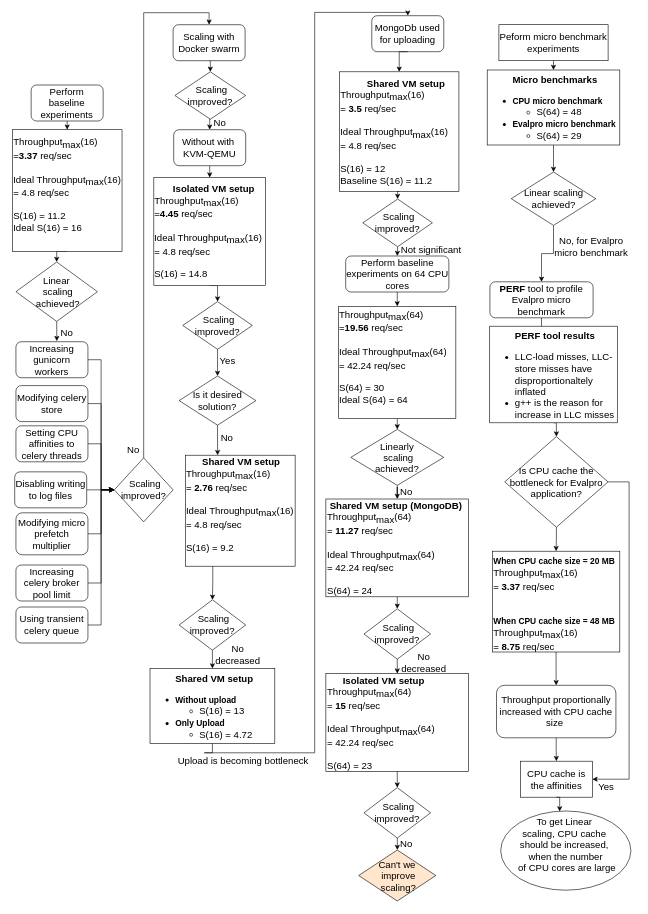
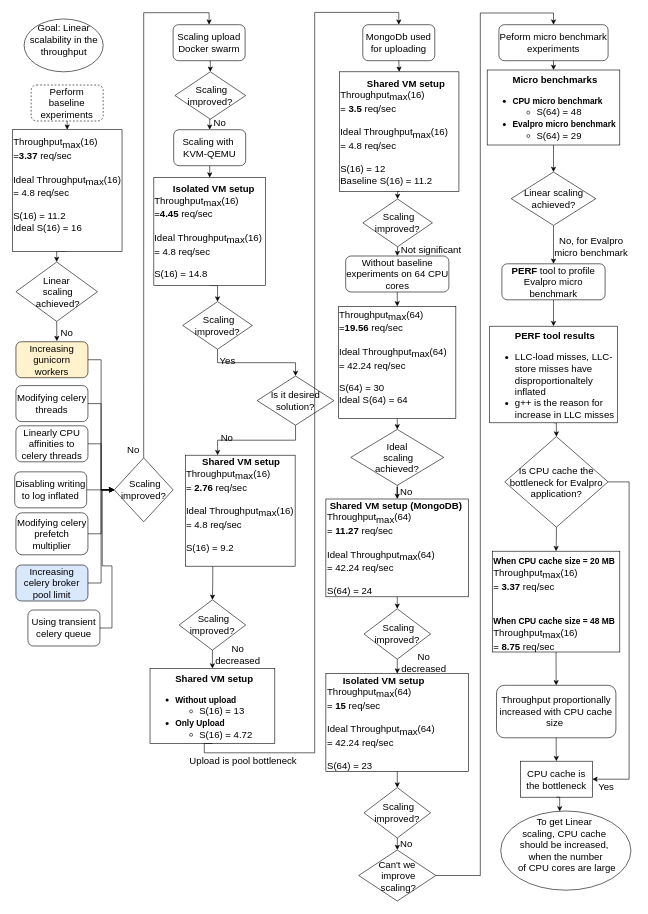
node "MongoDb used for uploading": moved (408, 34) -> (399, 43)
node "Scaling with Docker swarm": label "Scaling with Docker swarm" -> "Scaling upload Docker swarm"
node "Peform micro benchmark experiments": shape rectangle -> rounded rectangle
node "Goal: Linear scalability in the throughput": added
node "Perform baseline experiments": style solid -> dashed
node "Without with KVM-QEMU": label "Without with KVM-QEMU" -> "Scaling with KVM-QEMU"
node "Perform baseline experiments on 64 CPU cores": label "Perform baseline experiments on 64 CPU cores" -> "Without baseline experiments on 64 CPU cores"
node "PERF tool to profile Evalpro micro benchmark": moved (542, 300) -> (554, 282)
node "Increasing gunicorn workers": fillcolor #ffffff -> #fff2cc
node "Is it desired solution?": moved (218, 401) -> (296, 401)
node "Modifying celery store": label "Modifying celery store" -> "Modifying celery threads"
node "Setting CPU affinities to celery threads": label "Setting CPU affinities to celery threads" -> "Linearly CPU affinities to celery threads"
node "Linearly scaling achieved?": label "Linearly scaling achieved?" -> "Ideal scaling achieved?"
node "Disabling writing to log files": label "Disabling writing to log files" -> "Disabling writing to log inflated"
node "Modifying micro prefetch multiplier": label "Modifying micro prefetch multiplier" -> "Modifying celery prefetch multiplier"
node "Increasing celery broker pool limit": fillcolor #ffffff -> #dae8fc
node "Using transient celery queue": moved (52, 625) -> (64, 628)
node "Upload is becoming bottleneck": label "Upload is becoming bottleneck" -> "Upload is pool bottleneck"
node "CPU cache is the affinities": label "CPU cache is the affinities" -> "CPU cache is the bottleneck"
node "Can't we improve scaling?": fillcolor #ffe6cc -> #ffffff
edge "Can't we improve scaling?" -> "Peform micro benchmark experiments": added
